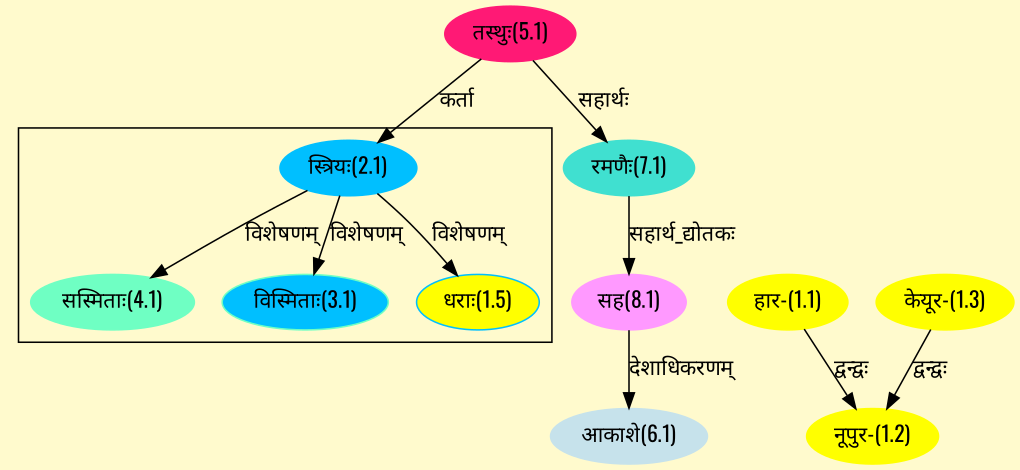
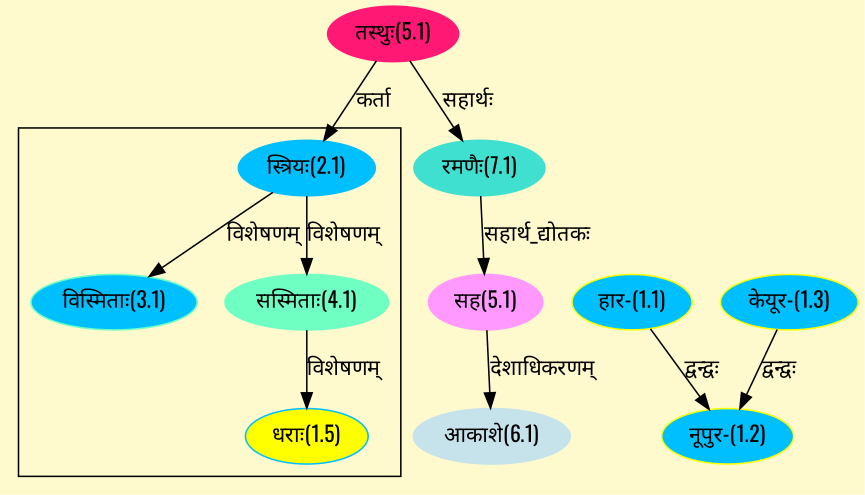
edge "स्त्रियः(2.1)" -> "धराः(1.5)": now "सस्मिताः(4.1)" -> "धराः(1.5)"
node "सह(8.1)": label "सह(8.1)" -> "सह(5.1)"
node "हार-(1.1)": fillcolor #ffff00 -> #00bfff
node "केयूर-(1.3)": fillcolor #ffff00 -> #00bfff
node "नूपुर-(1.2)": fillcolor #ffff00 -> #00bfff
